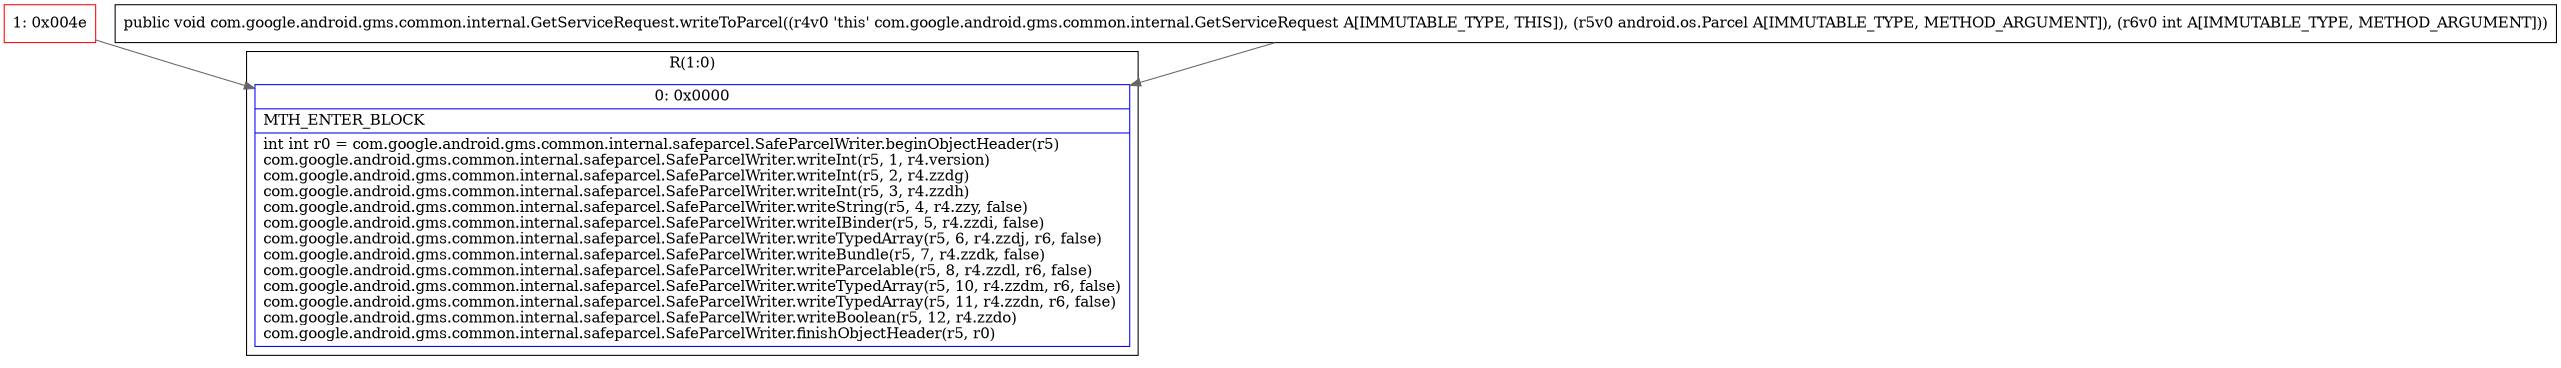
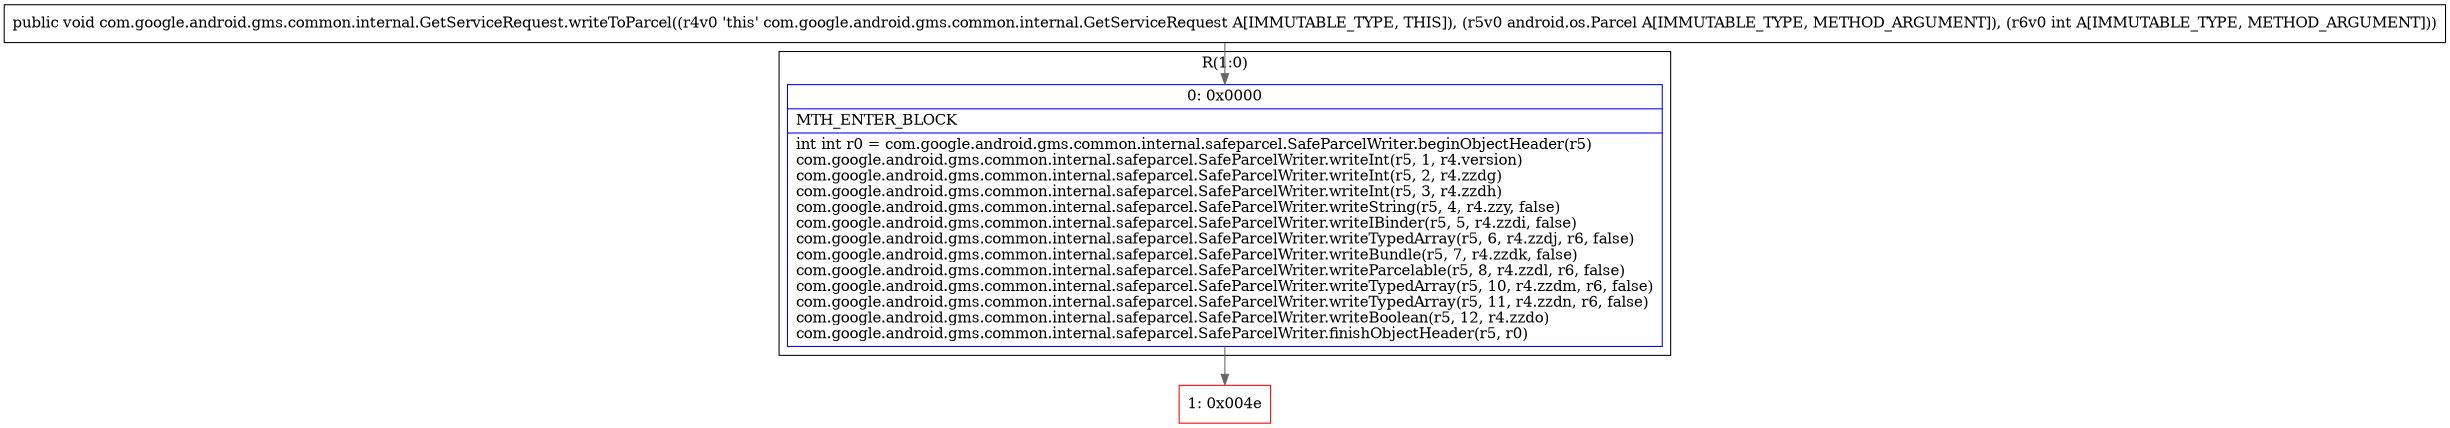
edge "1: 0x004e" -> "0: 0x0000": reversed
